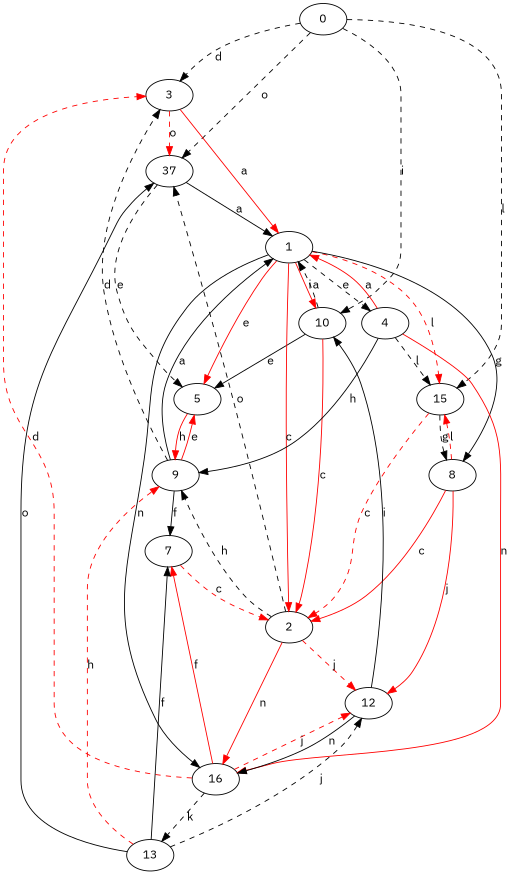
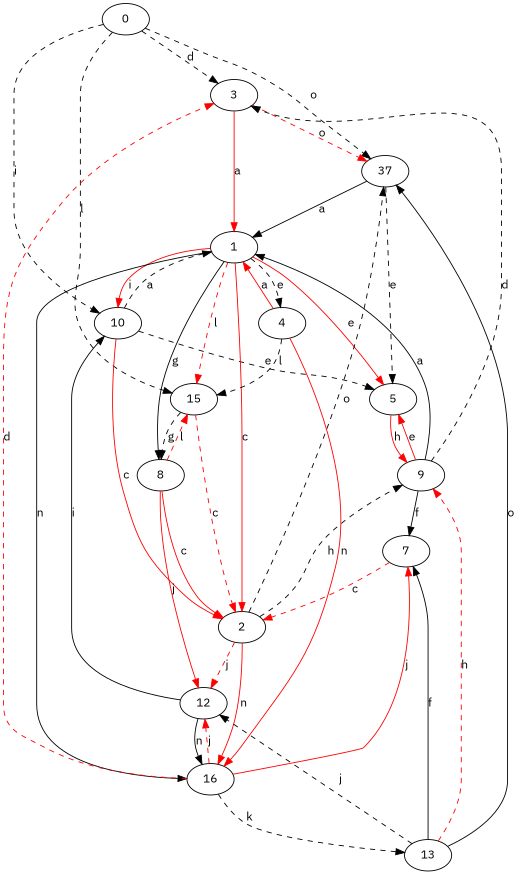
edge "10" -> "5": style solid -> dashed
edge "4" -> "9": removed, label "h"
edge "16" -> "7": label "f" -> "j"
